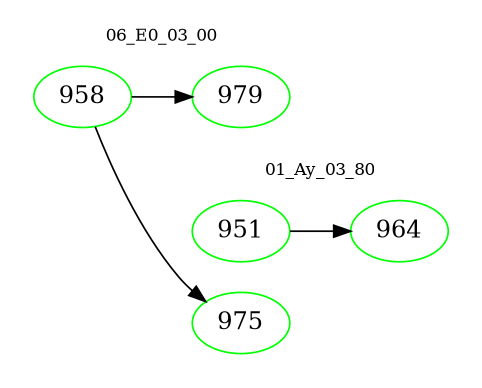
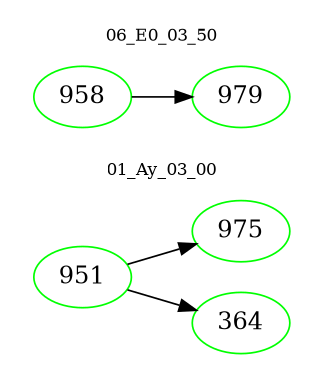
cluster "06_E0_03_00": label "06_E0_03_00" -> "06_E0_03_50"
cluster "01_Ay_03_80": label "01_Ay_03_80" -> "01_Ay_03_00"
edge "958" -> "975": now "951" -> "975"
node "964": label "964" -> "364"
